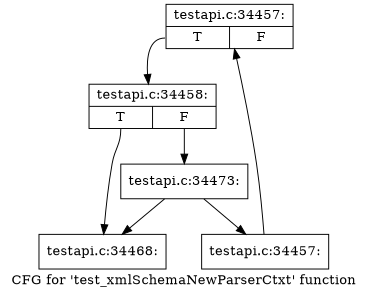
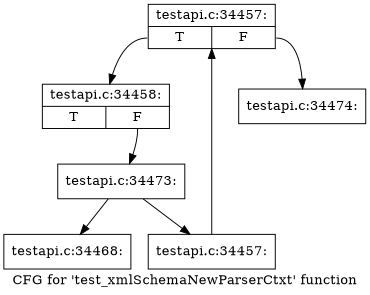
node "testapi.c:34474:": added
edge "testapi.c:34458:" -> "testapi.c:34468:": removed
